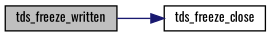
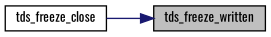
edge "tds_freeze_written" -> "tds_freeze_close": reversed
